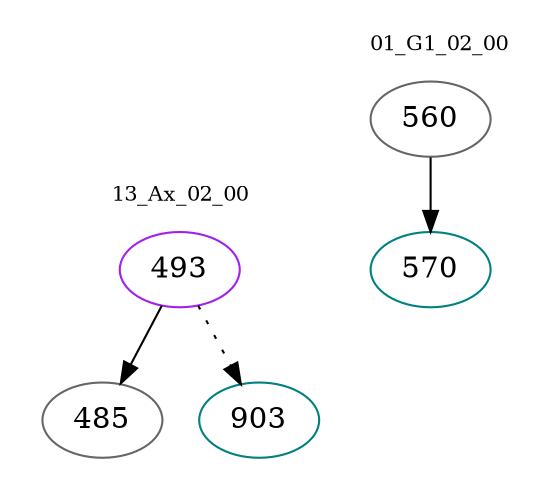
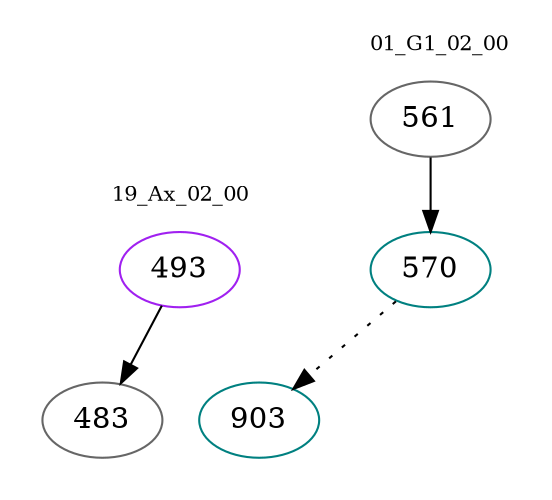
node "560": label "560" -> "561"
cluster "13_Ax_02_00": label "13_Ax_02_00" -> "19_Ax_02_00"
edge "493" -> "903": now "570" -> "903"
node "485": label "485" -> "483"
